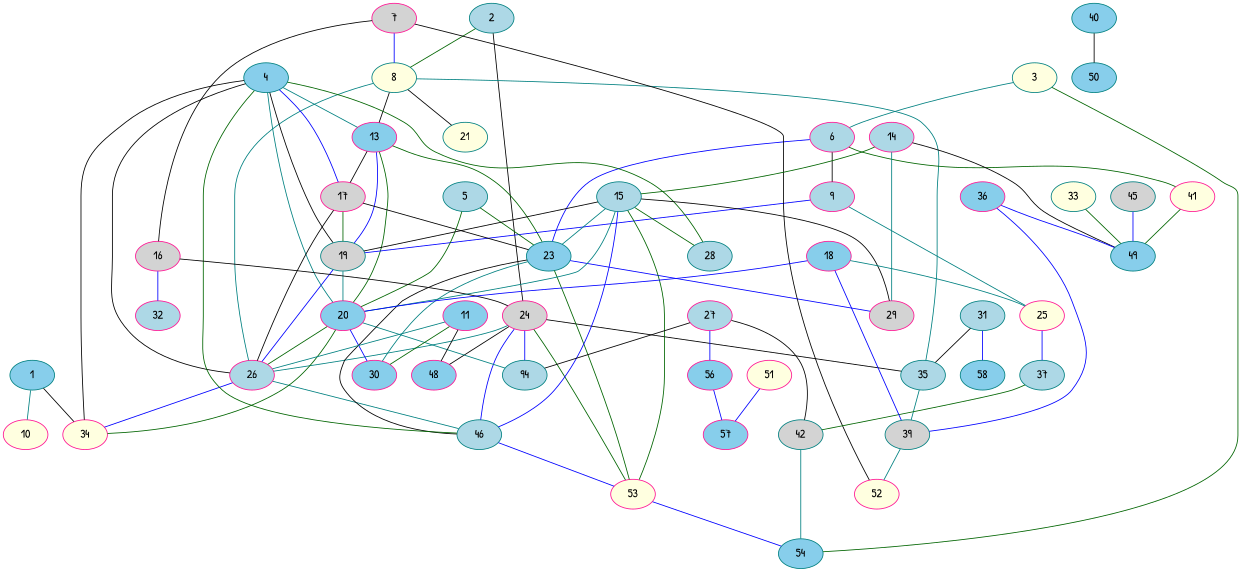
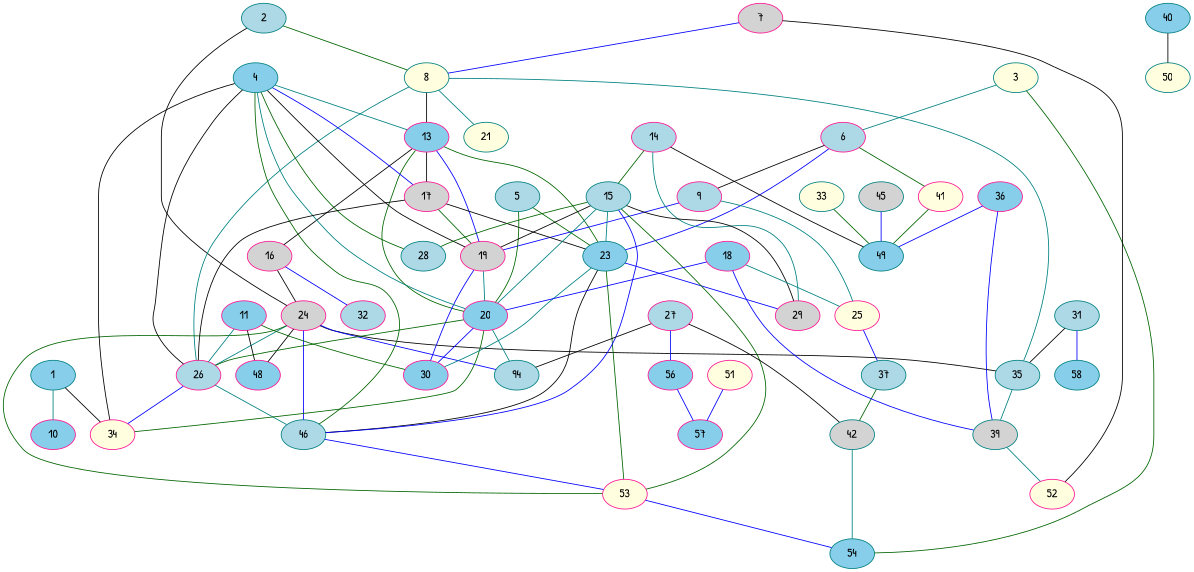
edge "7" -- "16": now "13" -- "16"
node "50": fillcolor skyblue -> lightyellow
edge "8" -- "21": color black -> teal
node "19": color teal -> deeppink
edge "19" -- "26": now "19" -- "30"
node "10": fillcolor lightyellow -> skyblue
